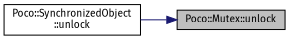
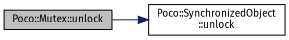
edge "Poco::SynchronizedObject ::unlock" -> "Poco::Mutex::unlock": reversed
